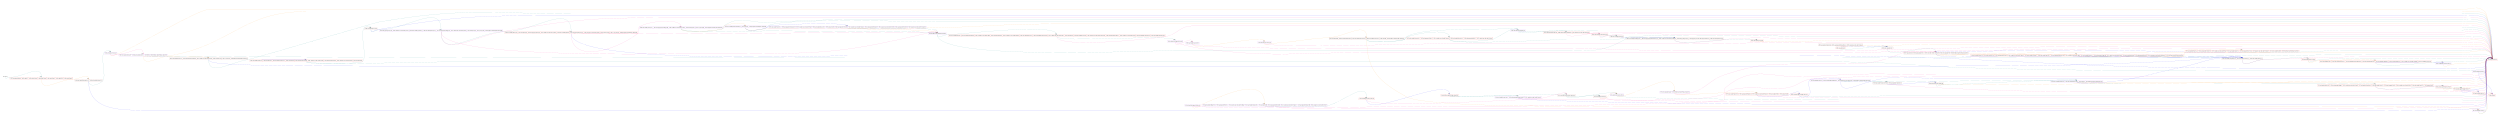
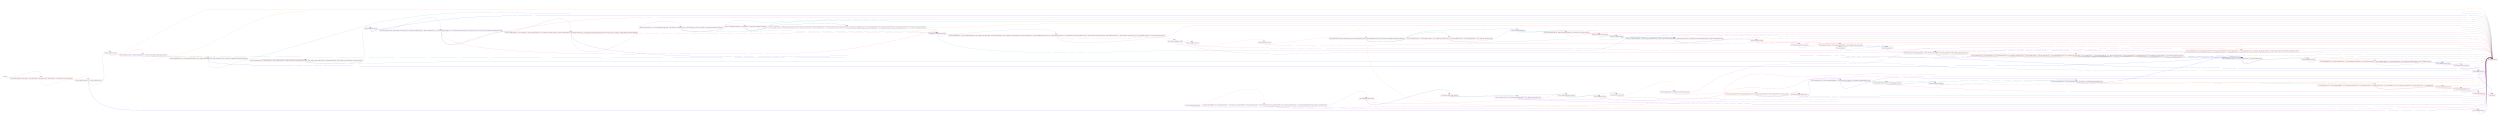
node "15091: if[v25](true-block:5221,false-block:5222)": added
node "15199: call-null [-,v8,v13,v14,v15,v16,v17,-]*": added
